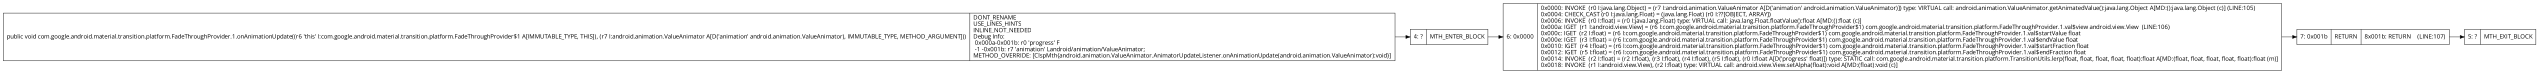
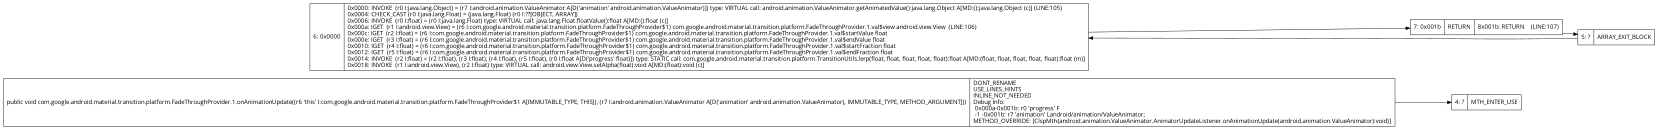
node "4: ?": text "MTH_ENTER_BLOCK" -> "MTH_ENTER_USE"
edge "4: ?" -> "6: 0x0000": now "5: ?" -> "6: 0x0000"
node "5: ?": text "MTH_EXIT_BLOCK" -> "ARRAY_EXIT_BLOCK"
